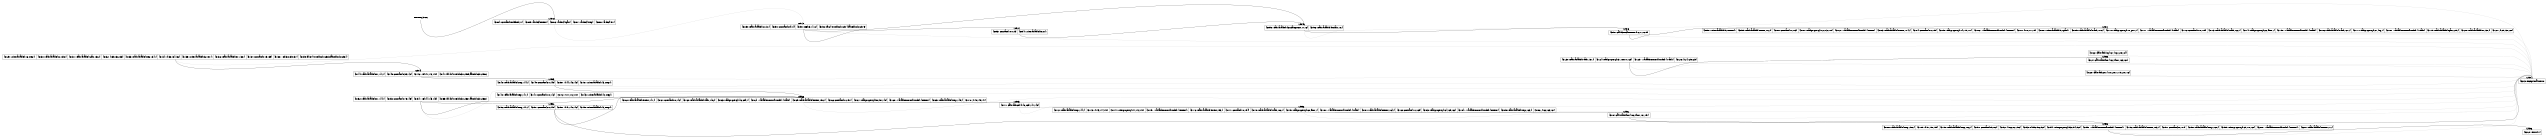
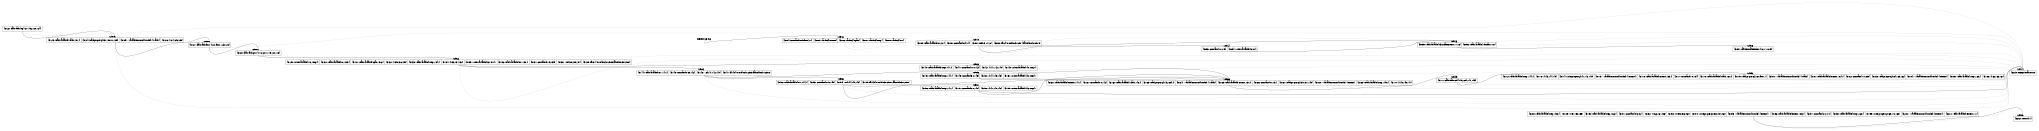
node "43098: write-variable[v5,'extent']*": removed
edge "43122: call-Math.log [v27,'log',v28,v24]" -> "43123: read-variable['Math',v31,-]": added
edge "43127: call-Math.floor [v22,'floor',v23,v20]" -> "43128: call-Math.pow [v18,'pow',v19,v20,v16]": added
edge "43128: call-Math.pow [v18,'pow',v19,v20,v16]" -> "43129: write-variable[v16,'step']*": added
edge "43129: write-variable[v16,'step']*" -> "43140: read-variable['step',v41,-]": added
edge "43144: read-variable['err',v41,-]" -> "43152: read-variable['err',v44,-]": added
node "43187: call-Math.floor [v60,'floor',v61,v57]": removed
